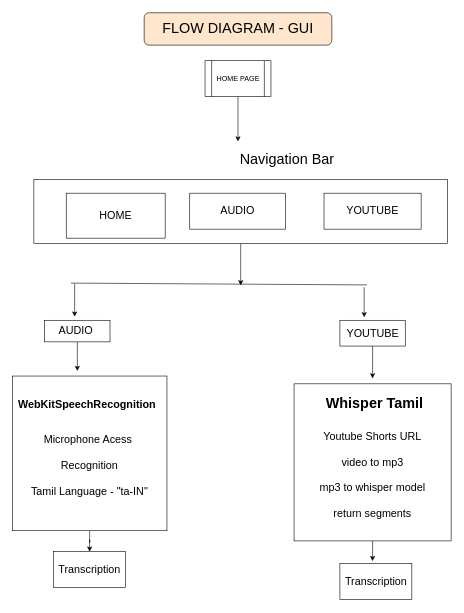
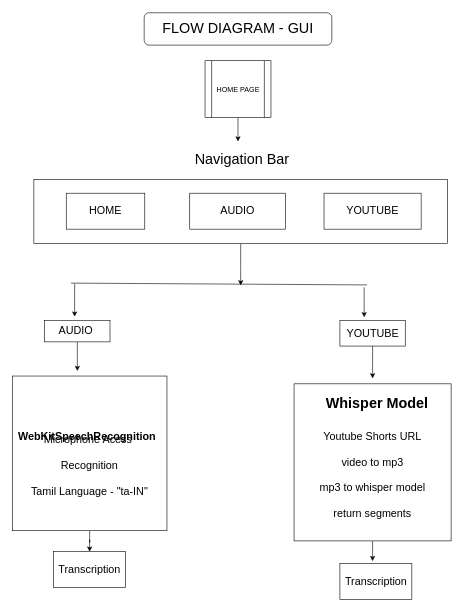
node "FLOW DIAGRAM - GUI": fillcolor #ffe6cc -> #ffffff
node "HOME PAGE": size 66x36 -> 66x57
node "Navigation Bar": moved (287, 159) -> (242, 159)
node "HOME": size 99x45 -> 79x36
node "Whisper Tamil": label "Whisper Tamil" -> "Whisper Model"
node "WebKitSpeechRecognition": moved (89, 404) -> (89, 437)
